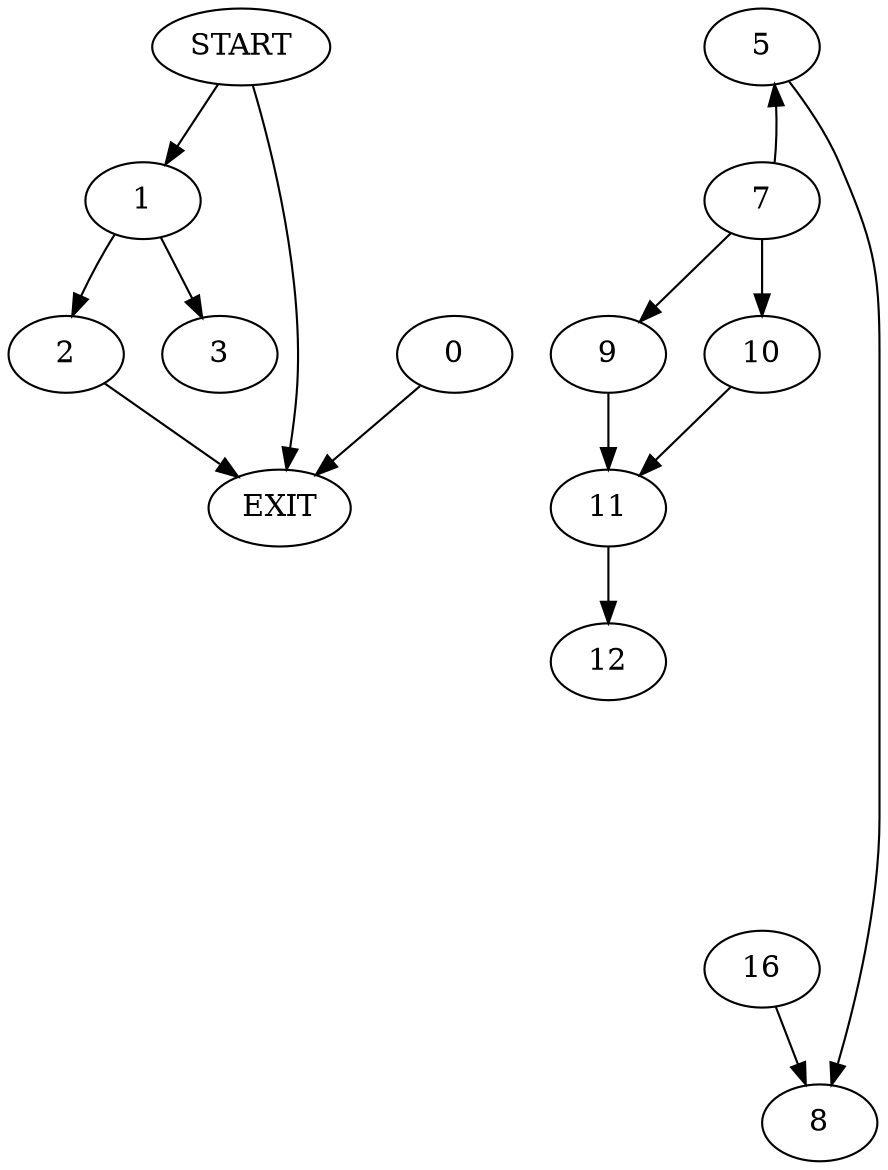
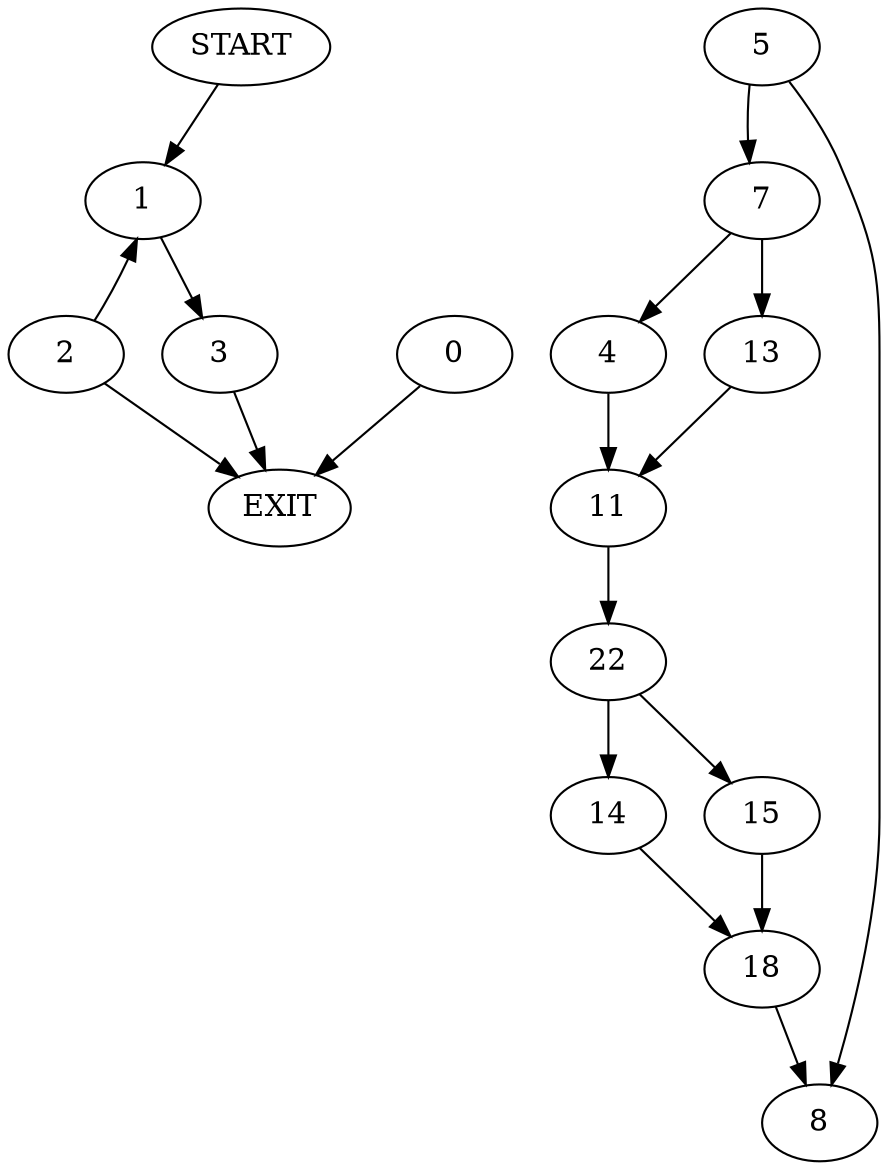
edge "7" -> "5": reversed
edge "1" -> "2": reversed
edge "START" -> "EXIT": now "3" -> "EXIT"
node "9": label "9" -> "4"
node "10": label "10" -> "13"
node "12": label "12" -> "22"
node "14": added
node "15": added
node "16": label "16" -> "18"
